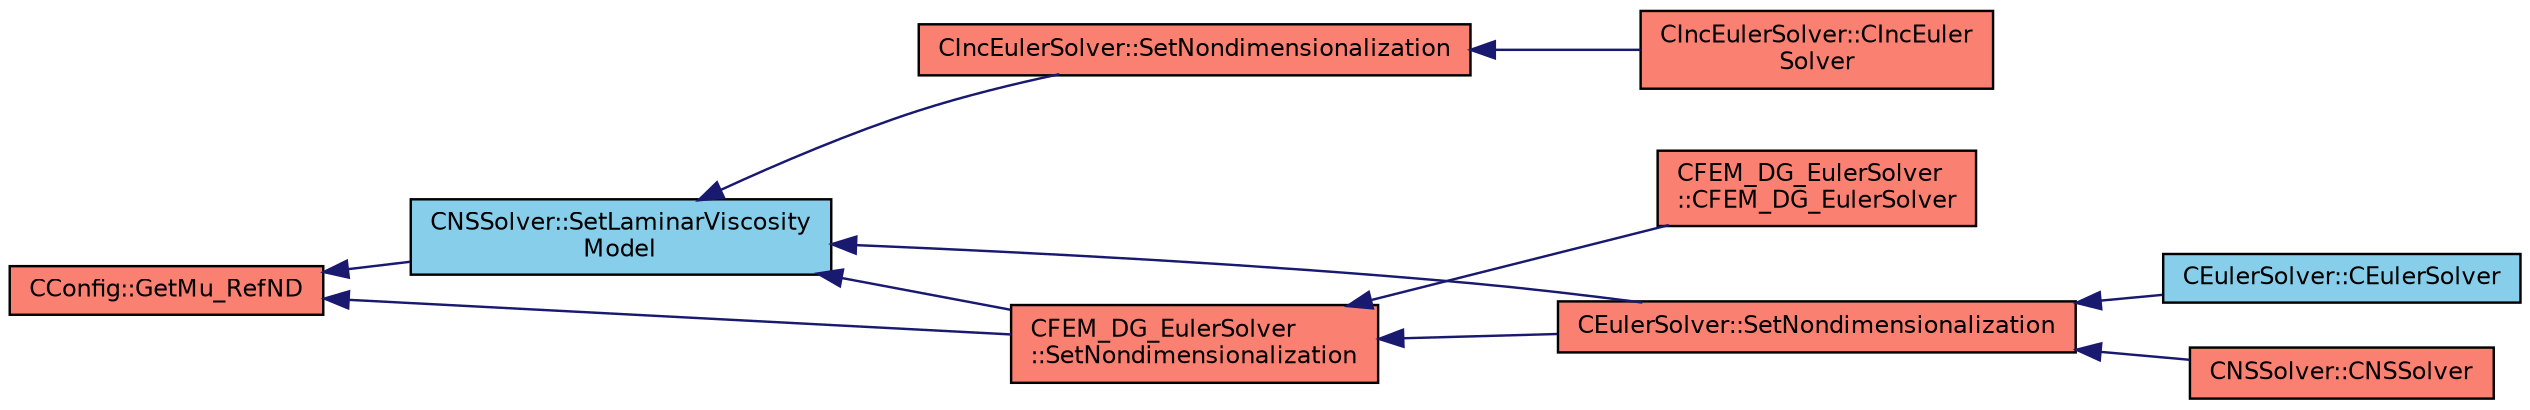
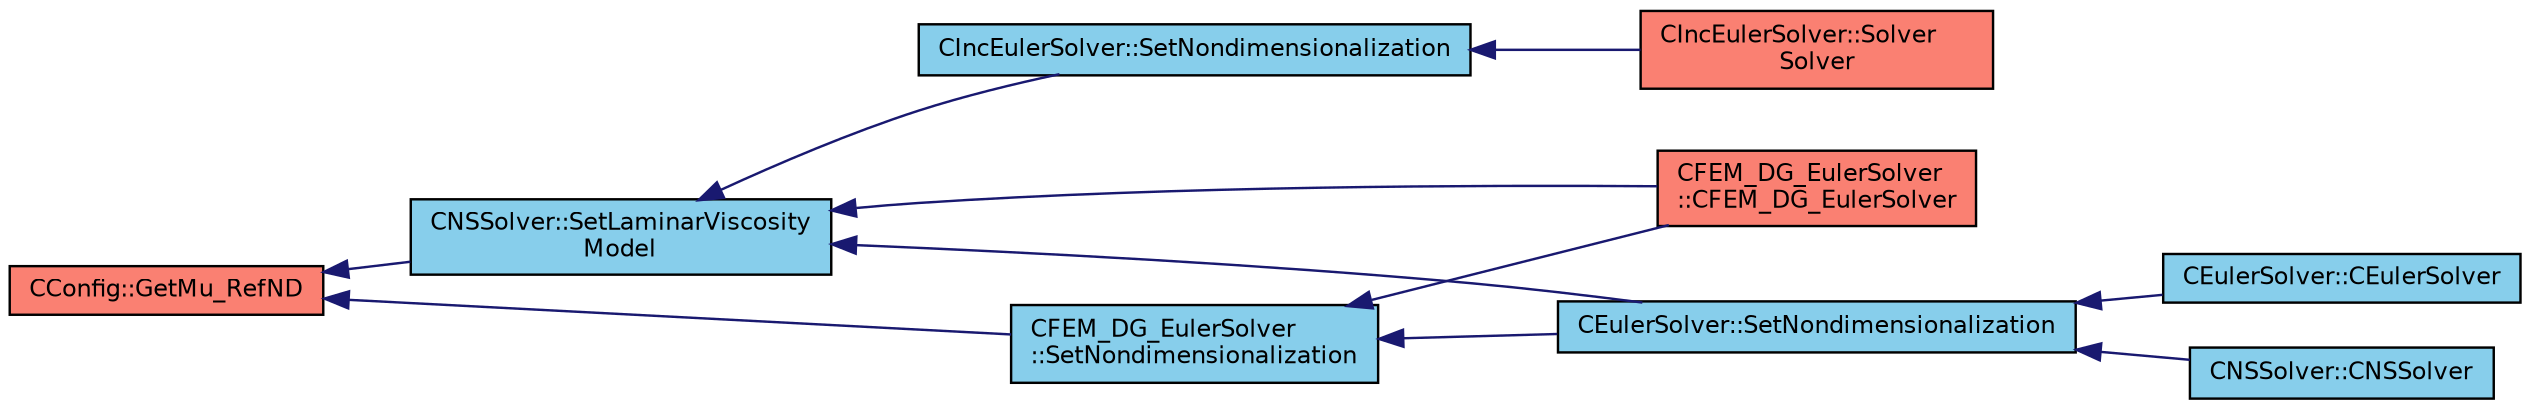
node "CIncEulerSolver::SetNondimensionalization": fillcolor salmon -> skyblue
node "CIncEulerSolver::CIncEuler Solver": label "CIncEulerSolver::CIncEuler Solver" -> "CIncEulerSolver::Solver Solver"
edge "CFEM_DG_EulerSolver ::SetNondimensionalization" -> "CNSSolver::SetLaminarViscosity Model": now "CFEM_DG_EulerSolver ::CFEM_DG_EulerSolver" -> "CNSSolver::SetLaminarViscosity Model"
node "CEulerSolver::SetNondimensionalization": fillcolor salmon -> skyblue
node "CFEM_DG_EulerSolver ::SetNondimensionalization": fillcolor salmon -> skyblue
node "CNSSolver::CNSSolver": fillcolor salmon -> skyblue
